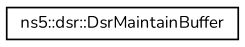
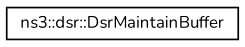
node "ns5::dsr::DsrMaintainBuffer": label "ns5::dsr::DsrMaintainBuffer" -> "ns3::dsr::DsrMaintainBuffer"
